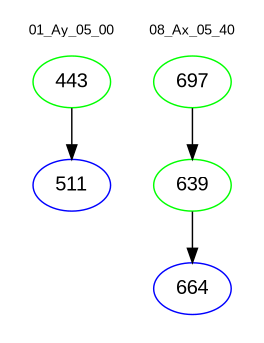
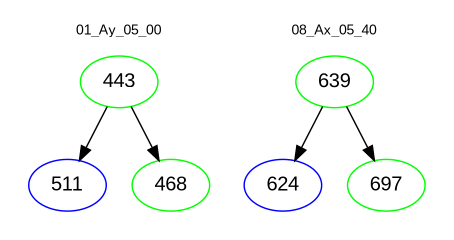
edge "697" -> "639": reversed
node "468": added
node "664": label "664" -> "624"
